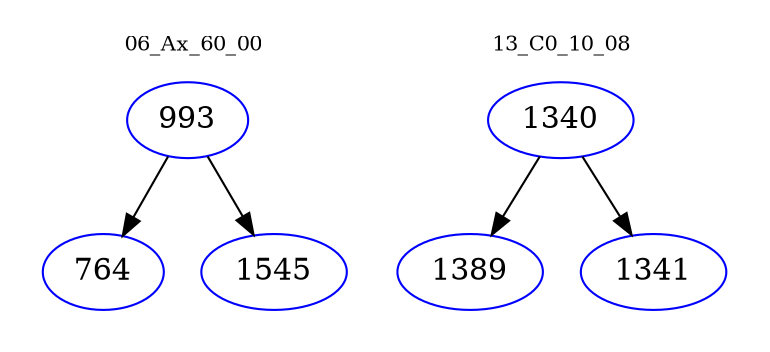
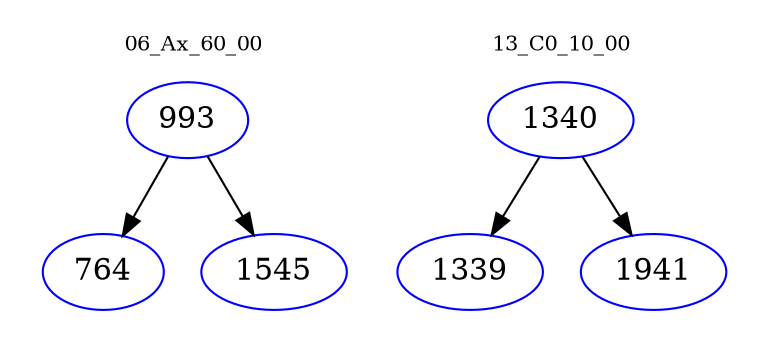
cluster "13_C0_10_08": label "13_C0_10_08" -> "13_C0_10_00"
node "1389": label "1389" -> "1339"
node "1341": label "1341" -> "1941"
